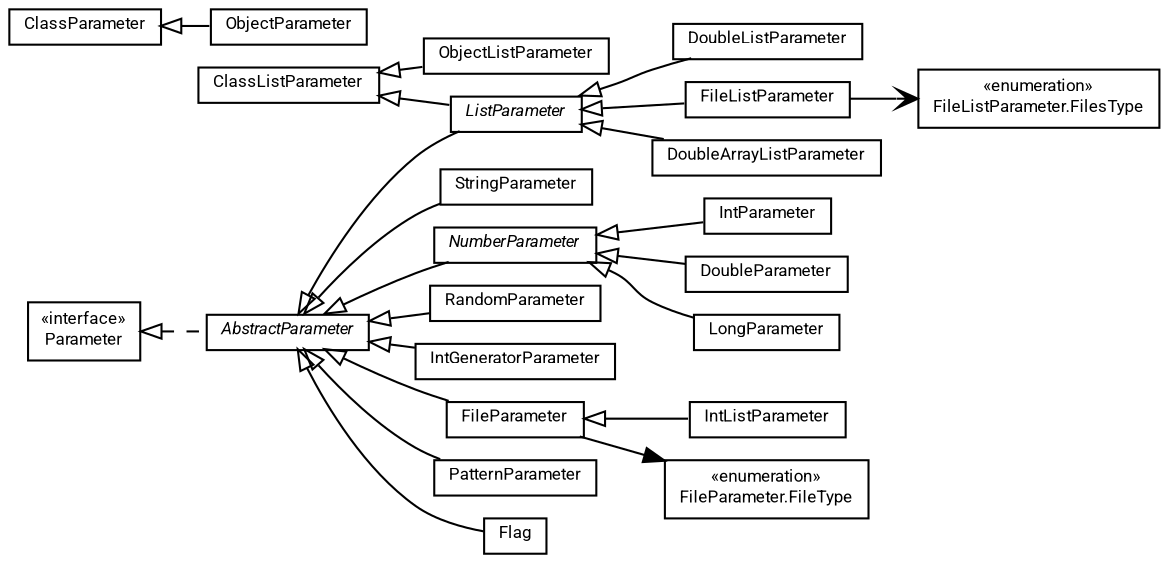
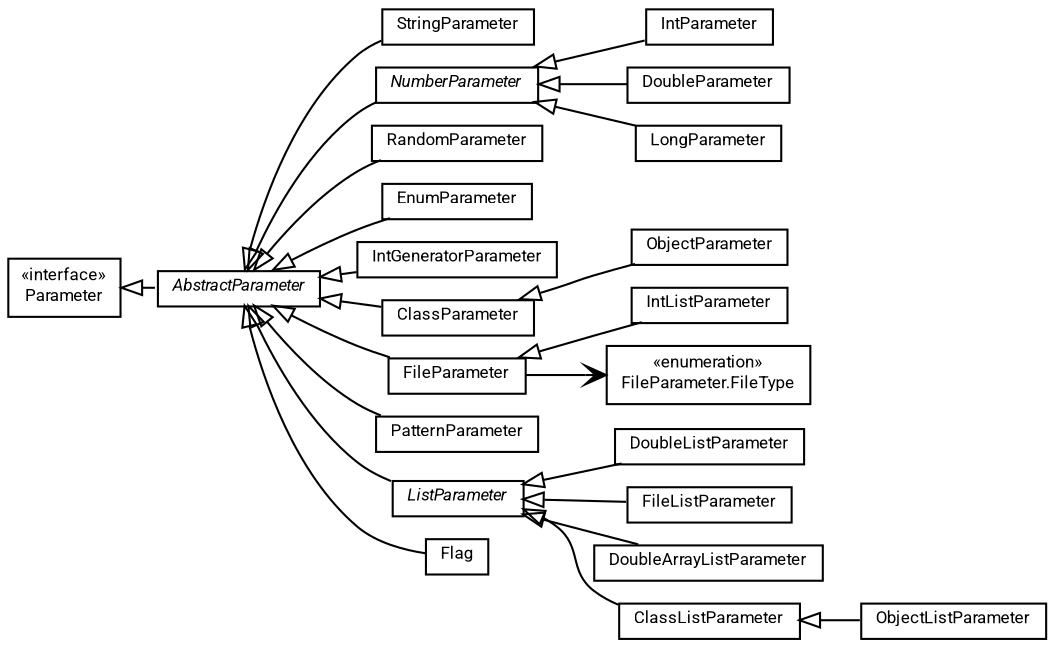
node "FileListParameter.FilesType": removed
edge "ListParameter" -> "ClassListParameter": reversed
node "EnumParameter": added
edge "ClassParameter" -> "AbstractParameter": added
edge "FileParameter" -> "FileParameter.FileType": arrowhead normal -> open
